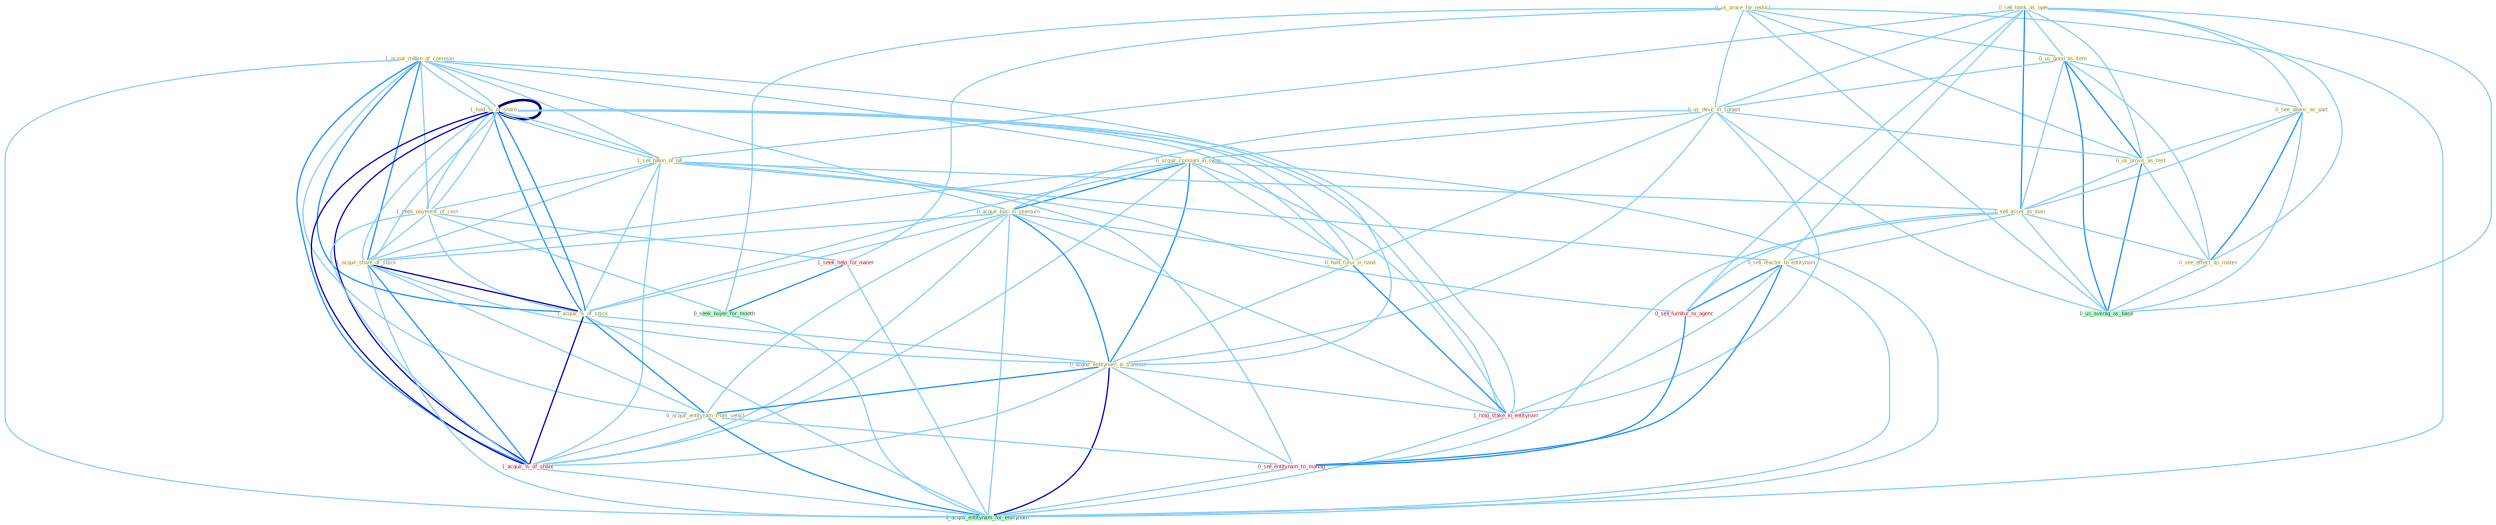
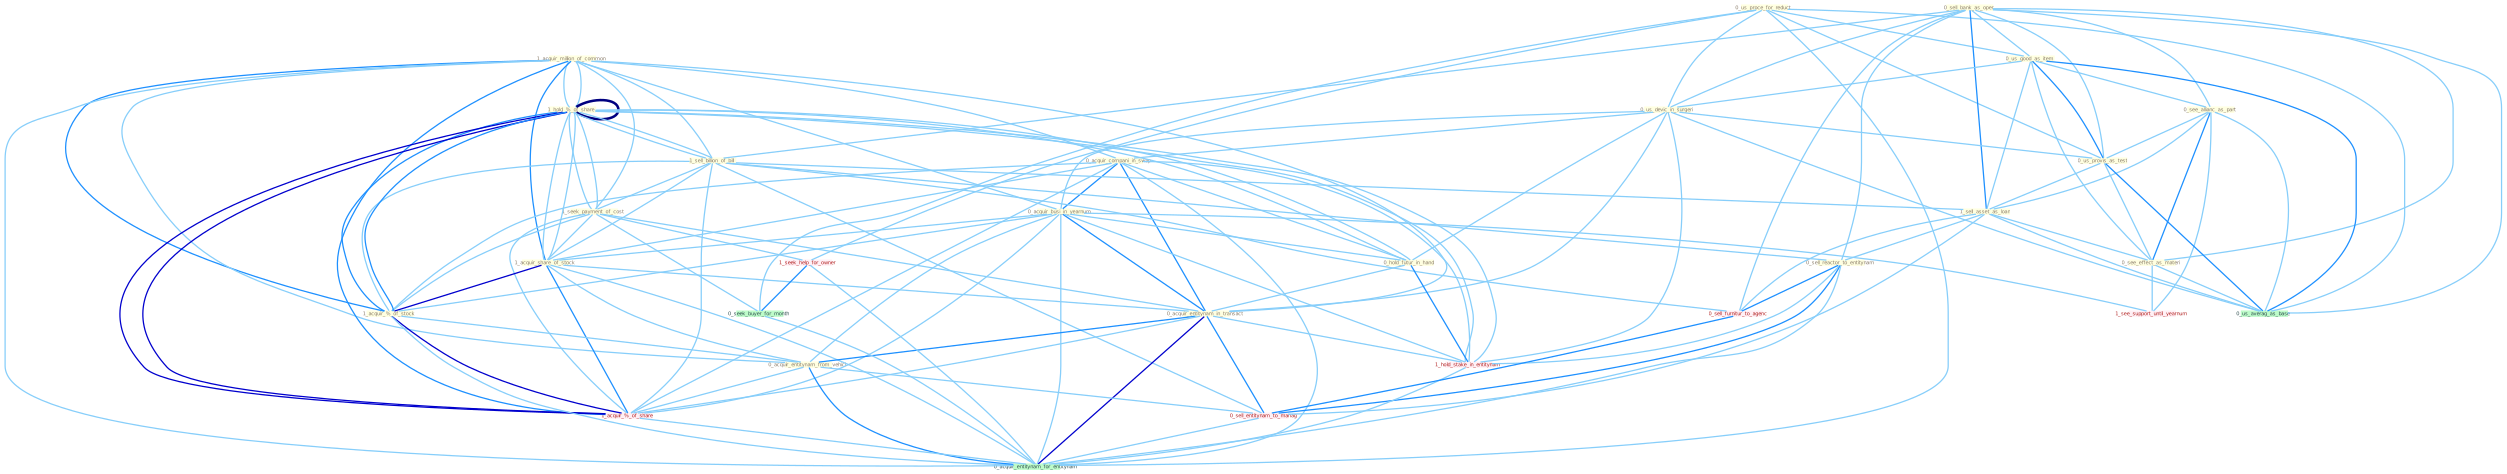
node "1_see_support_until_yearnum": added
edge "1_acquir_%_of_stock" -- "0_acquir_entitynam_in_transact": now "1_seek_payment_of_cost" -- "0_acquir_entitynam_in_transact"
edge "1_acquir_%_of_stock" -- "0_acquir_entitynam_from_vehicl": color #1e90ff -> #87cefa
edge "0_acquir_entitynam_in_transact" -- "0_sell_entitynam_to_manag": color #87cefa -> #1e90ff
